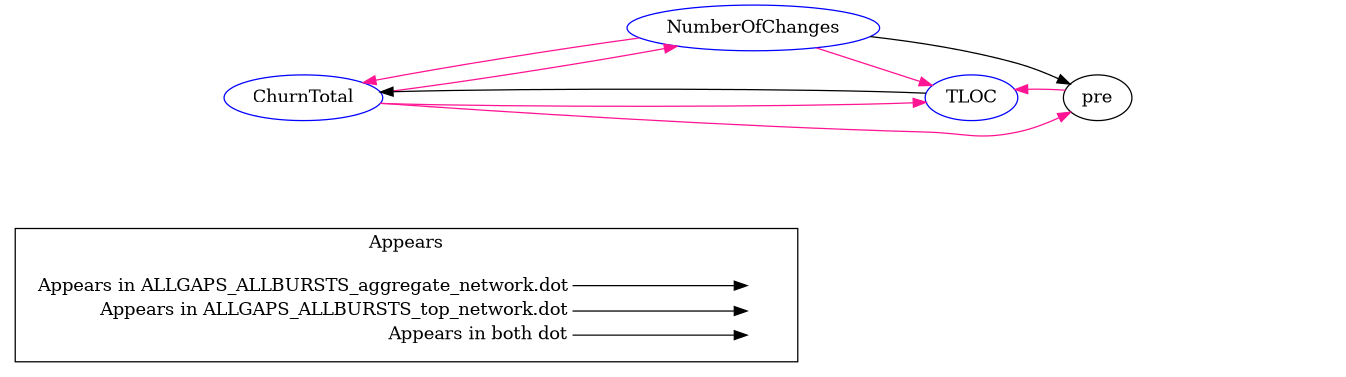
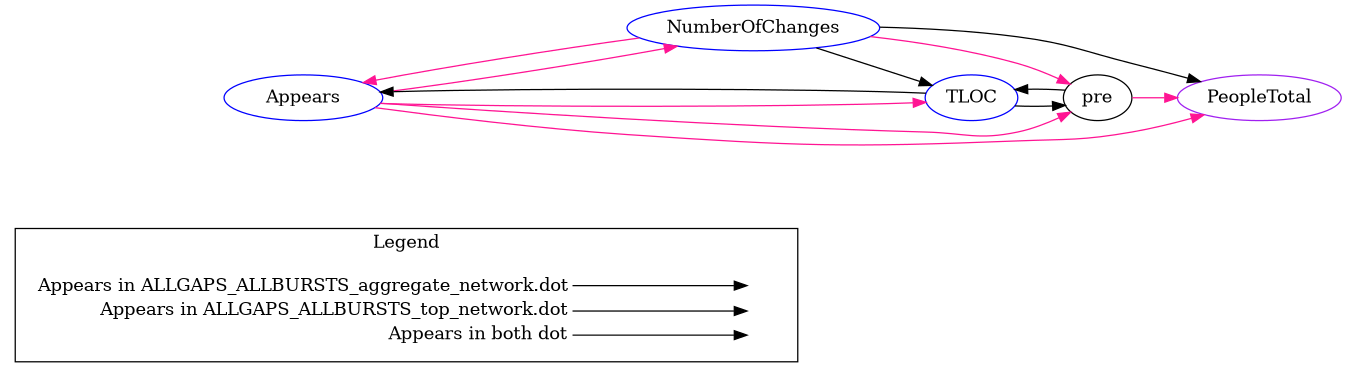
edge "NumberOfChanges" -> "pre": color black -> deeppink
edge "NumberOfChanges" -> "TLOC": color deeppink -> black
edge "pre" -> "TLOC": color deeppink -> black
node "ChurnTotal": label "ChurnTotal" -> "Appears"
node "PeopleTotal": added
edge "TLOC" -> "pre": added
cluster "Appears": label "Appears" -> "Legend"
